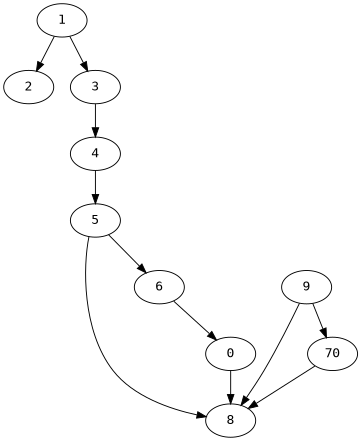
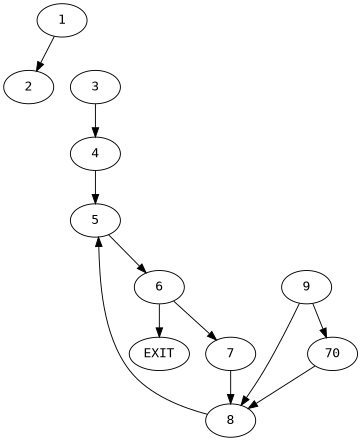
edge "1" -> "3": removed
edge "5" -> "8": reversed
node "EXIT": added
node "0": label "0" -> "7"
